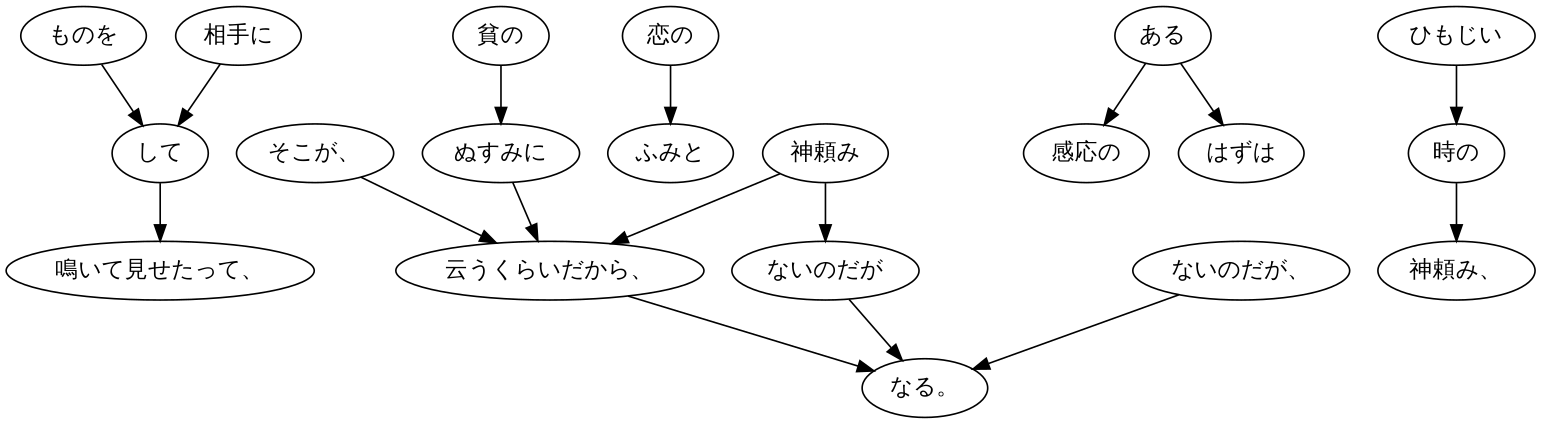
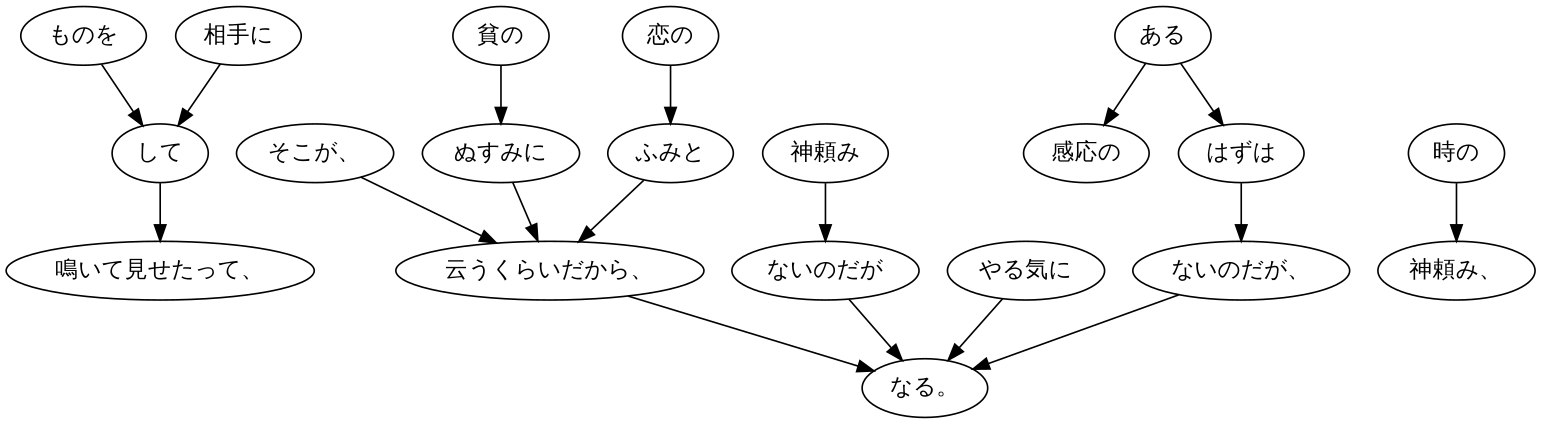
node "ひもじい": removed
edge "はずは" -> "ないのだが、": added
edge "神頼み" -> "云うくらいだから、": now "ふみと" -> "云うくらいだから、"
node "やる気に": added
